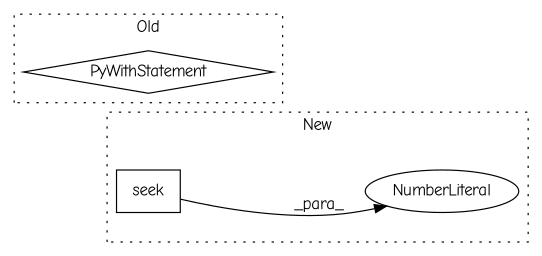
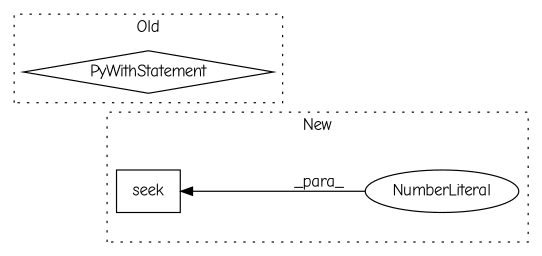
edge "seek" -> "NumberLiteral": reversed
